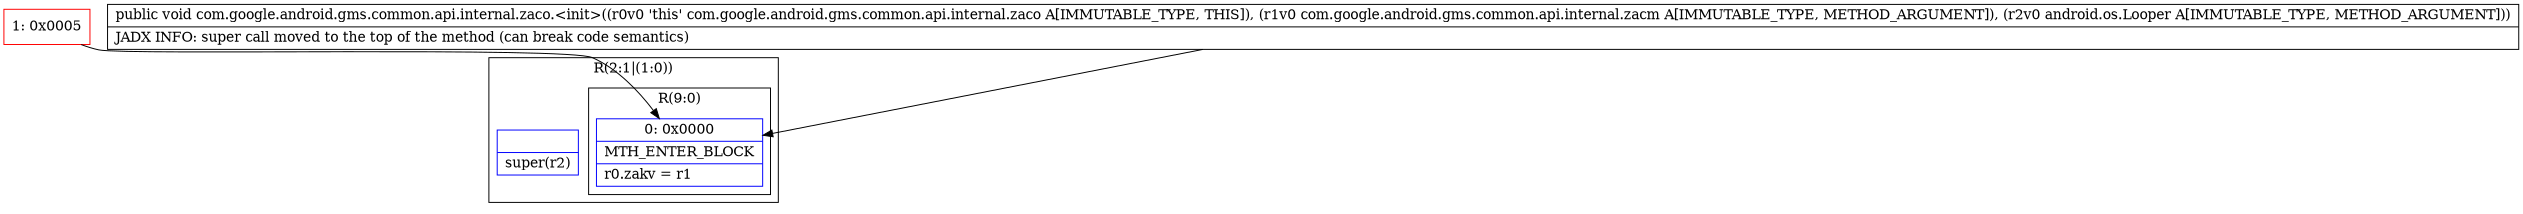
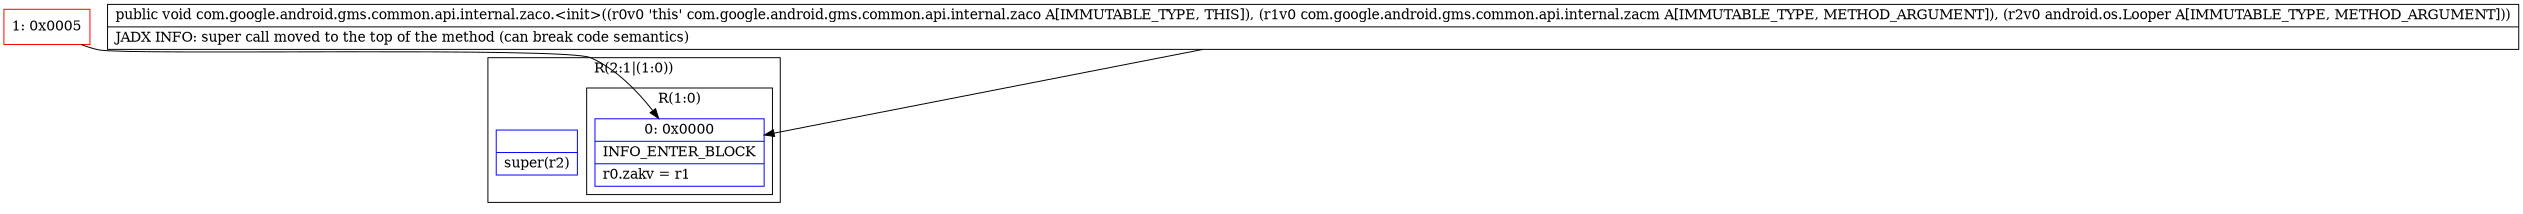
cluster "R(9:0)": label "R(9:0)" -> "R(1:0)"
node "0: 0x0000": text "MTH_ENTER_BLOCK" -> "INFO_ENTER_BLOCK"
